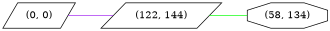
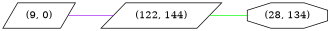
node "(0, 0)": label "(0, 0)" -> "(9, 0)"
node "(58, 134)": label "(58, 134)" -> "(28, 134)"
